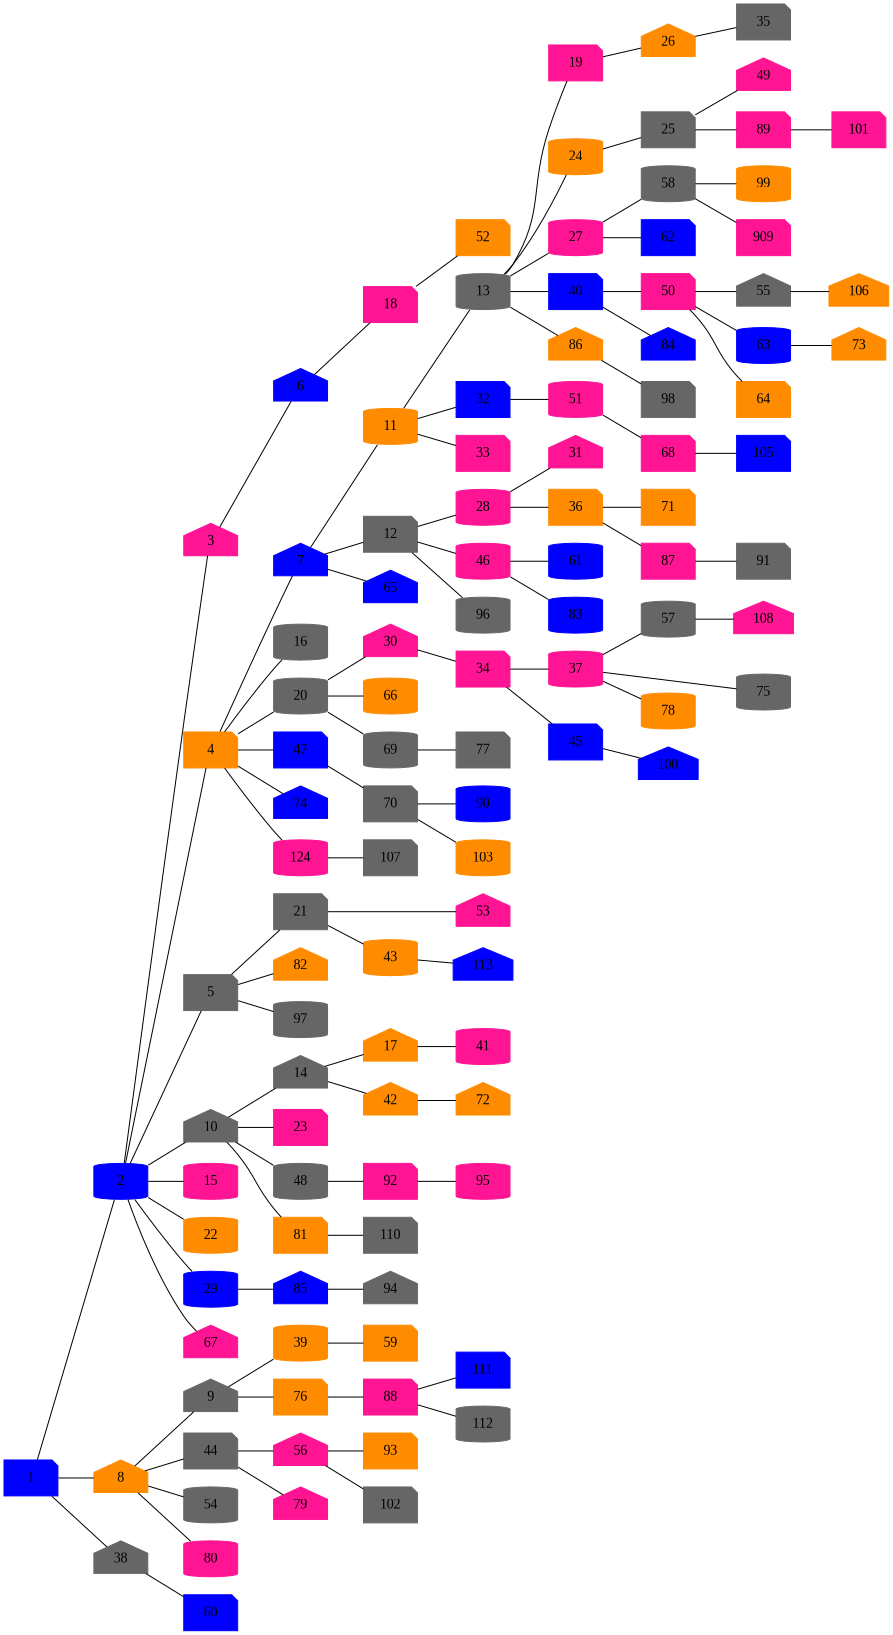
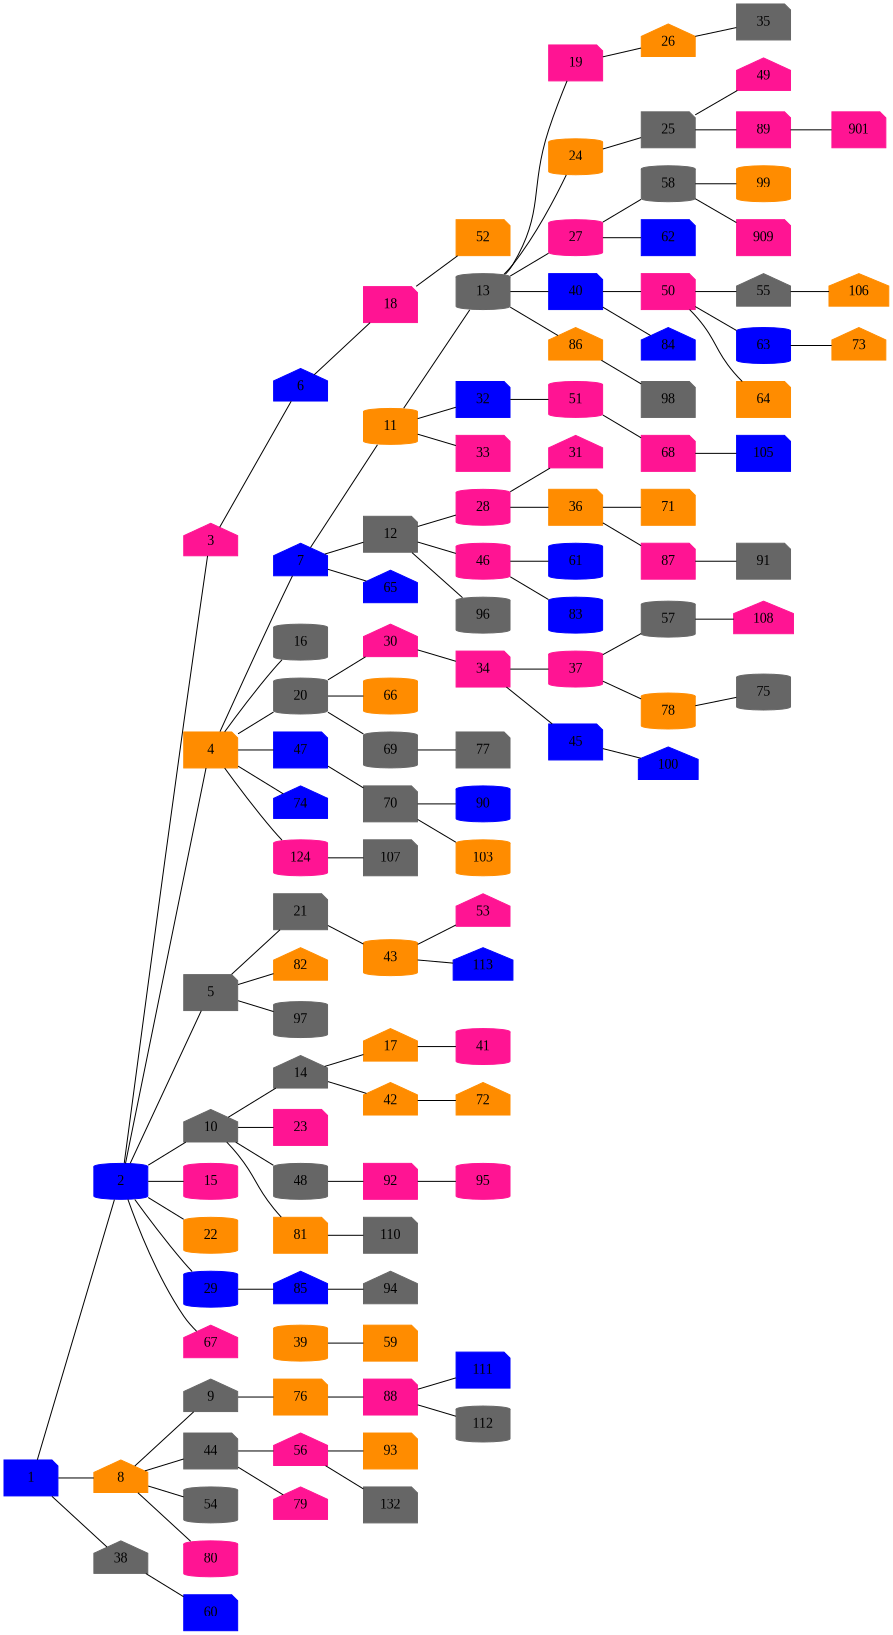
node "101": label "101" -> "901"
edge "37" -- "75": now "78" -- "75"
edge "21" -- "53": now "43" -- "53"
edge "39" -- "9": removed
node "102": label "102" -> "132"
